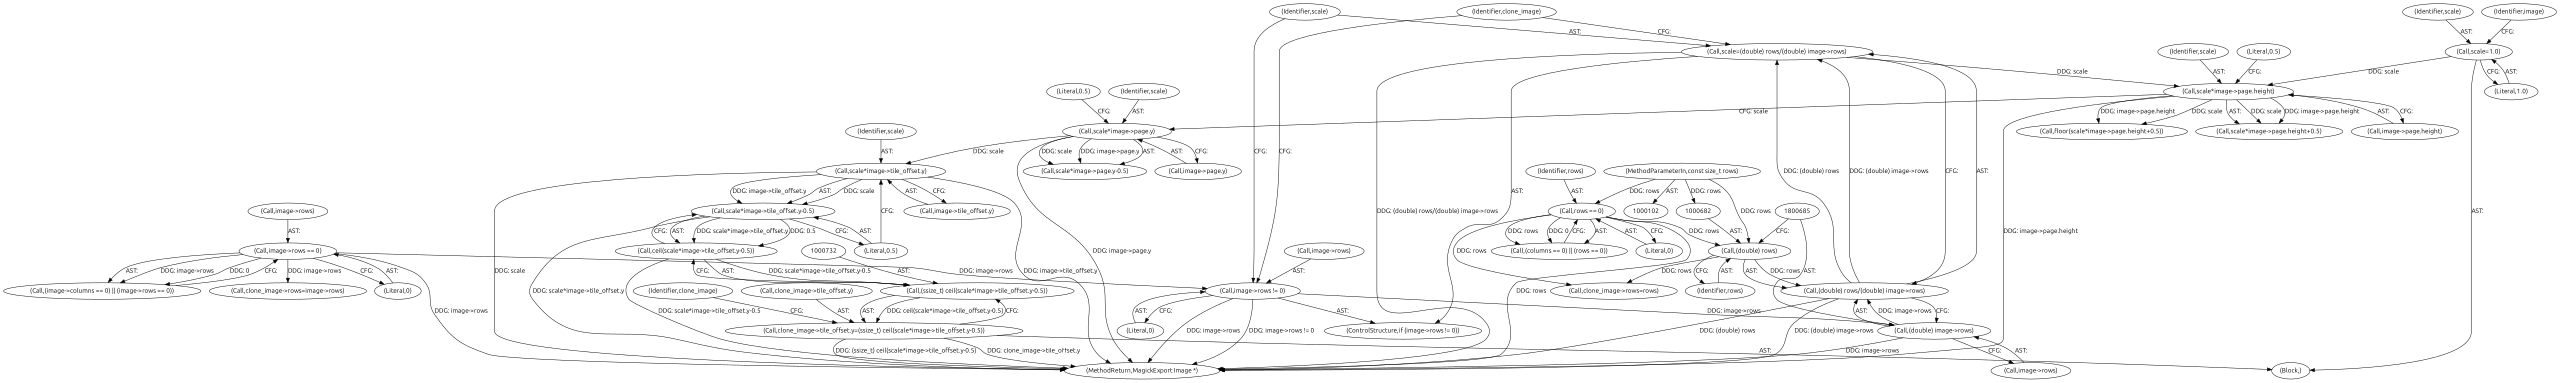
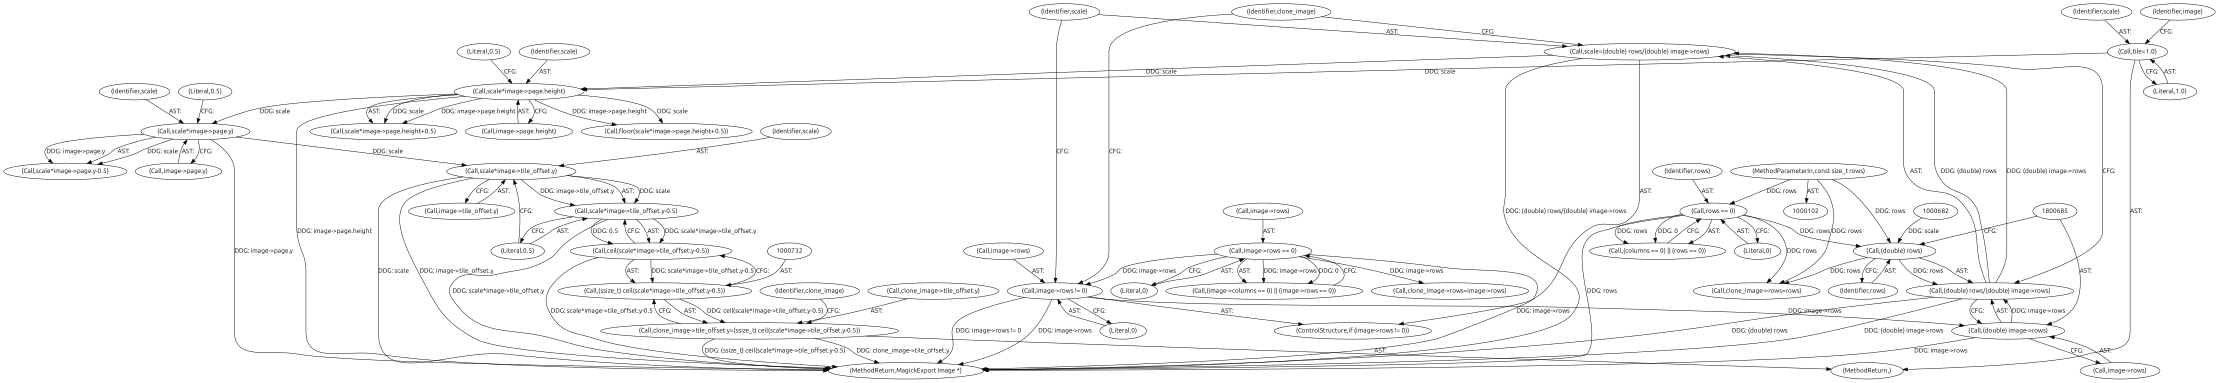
node "(Call,scale=1.0)": label "(Call,scale=1.0)" -> "(Call,tile=1.0)"
edge "(Call,scale*image->page.height)" -> "(Call,scale*image->page.y)": label "CFG: scale" -> "DDG: scale"
edge "(MethodParameterIn,const size_t rows)" -> "1000682": now "(MethodParameterIn,const size_t rows)" -> "(Call,clone_image->rows=rows)"
edge "1000682" -> "(Call,(double) rows)": label "AST: " -> "DDG: scale"
node "(Block,)": label "(Block,)" -> "(MethodReturn,)"
